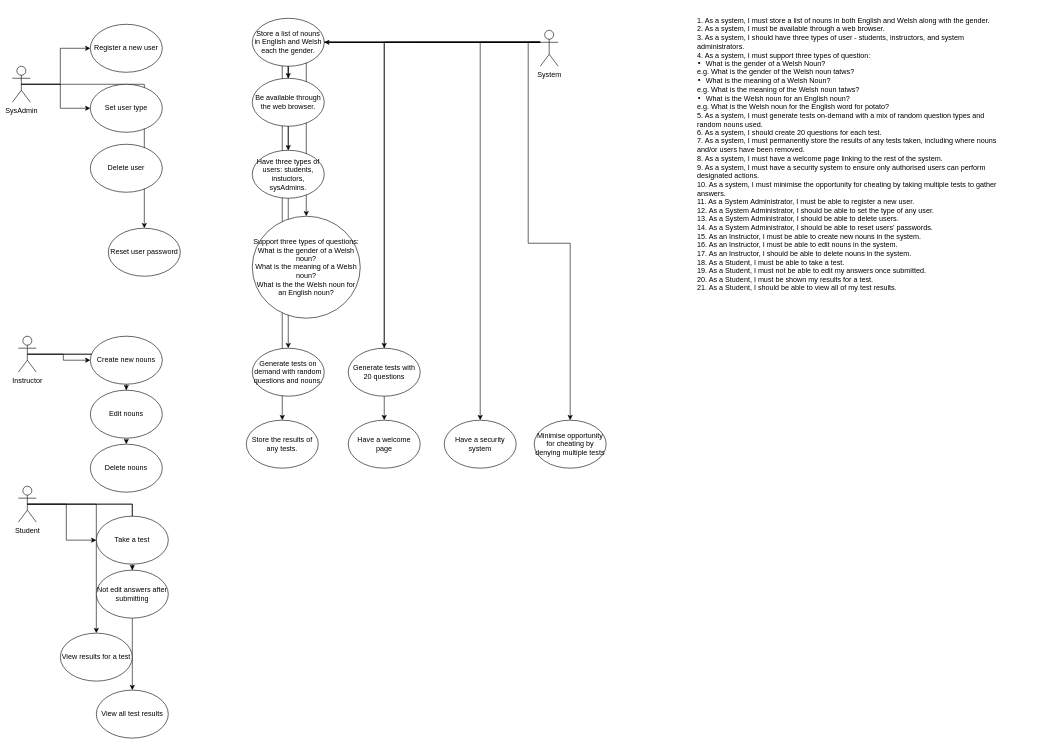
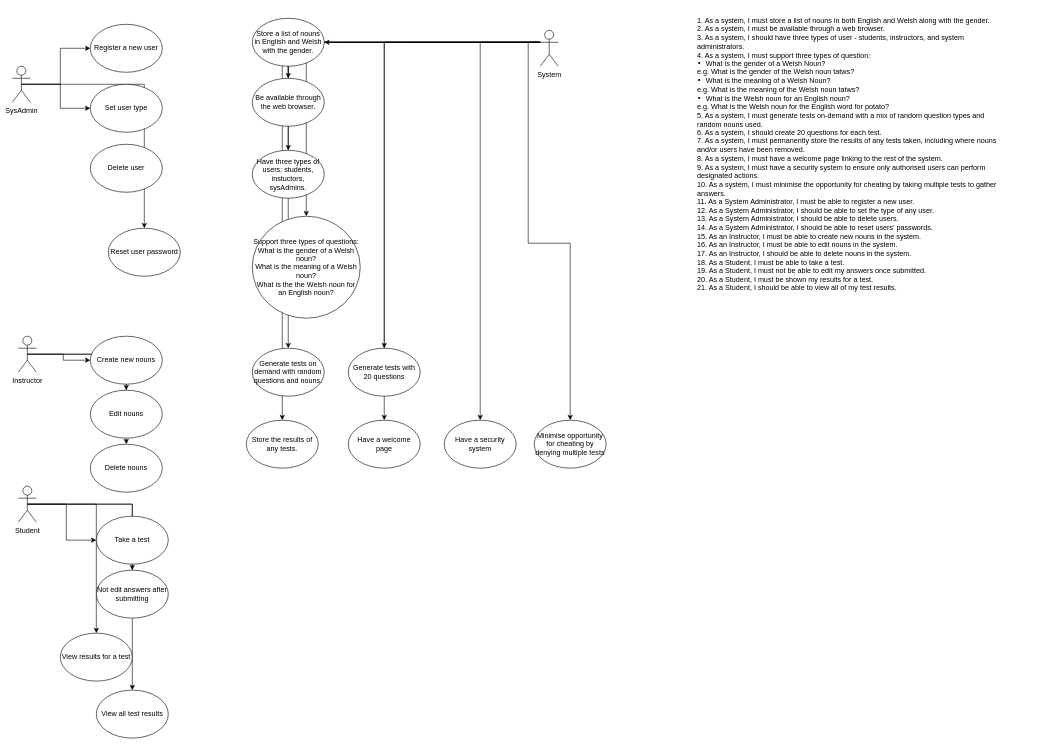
node "Store a list of nouns in English and Welsh each the gender.": label "Store a list of nouns in English and Welsh each the gender." -> "Store a list of nouns in English and Welsh with the gender."
